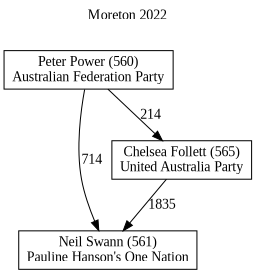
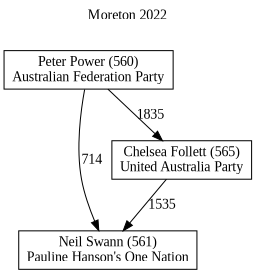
edge "Peter Power (560) Australian Federation Party" -> "Chelsea Follett (565) United Australia Party": label "214" -> "1835"
edge "Chelsea Follett (565) United Australia Party" -> "Neil Swann (561) Pauline Hanson's One Nation": label "1835" -> "1535"
